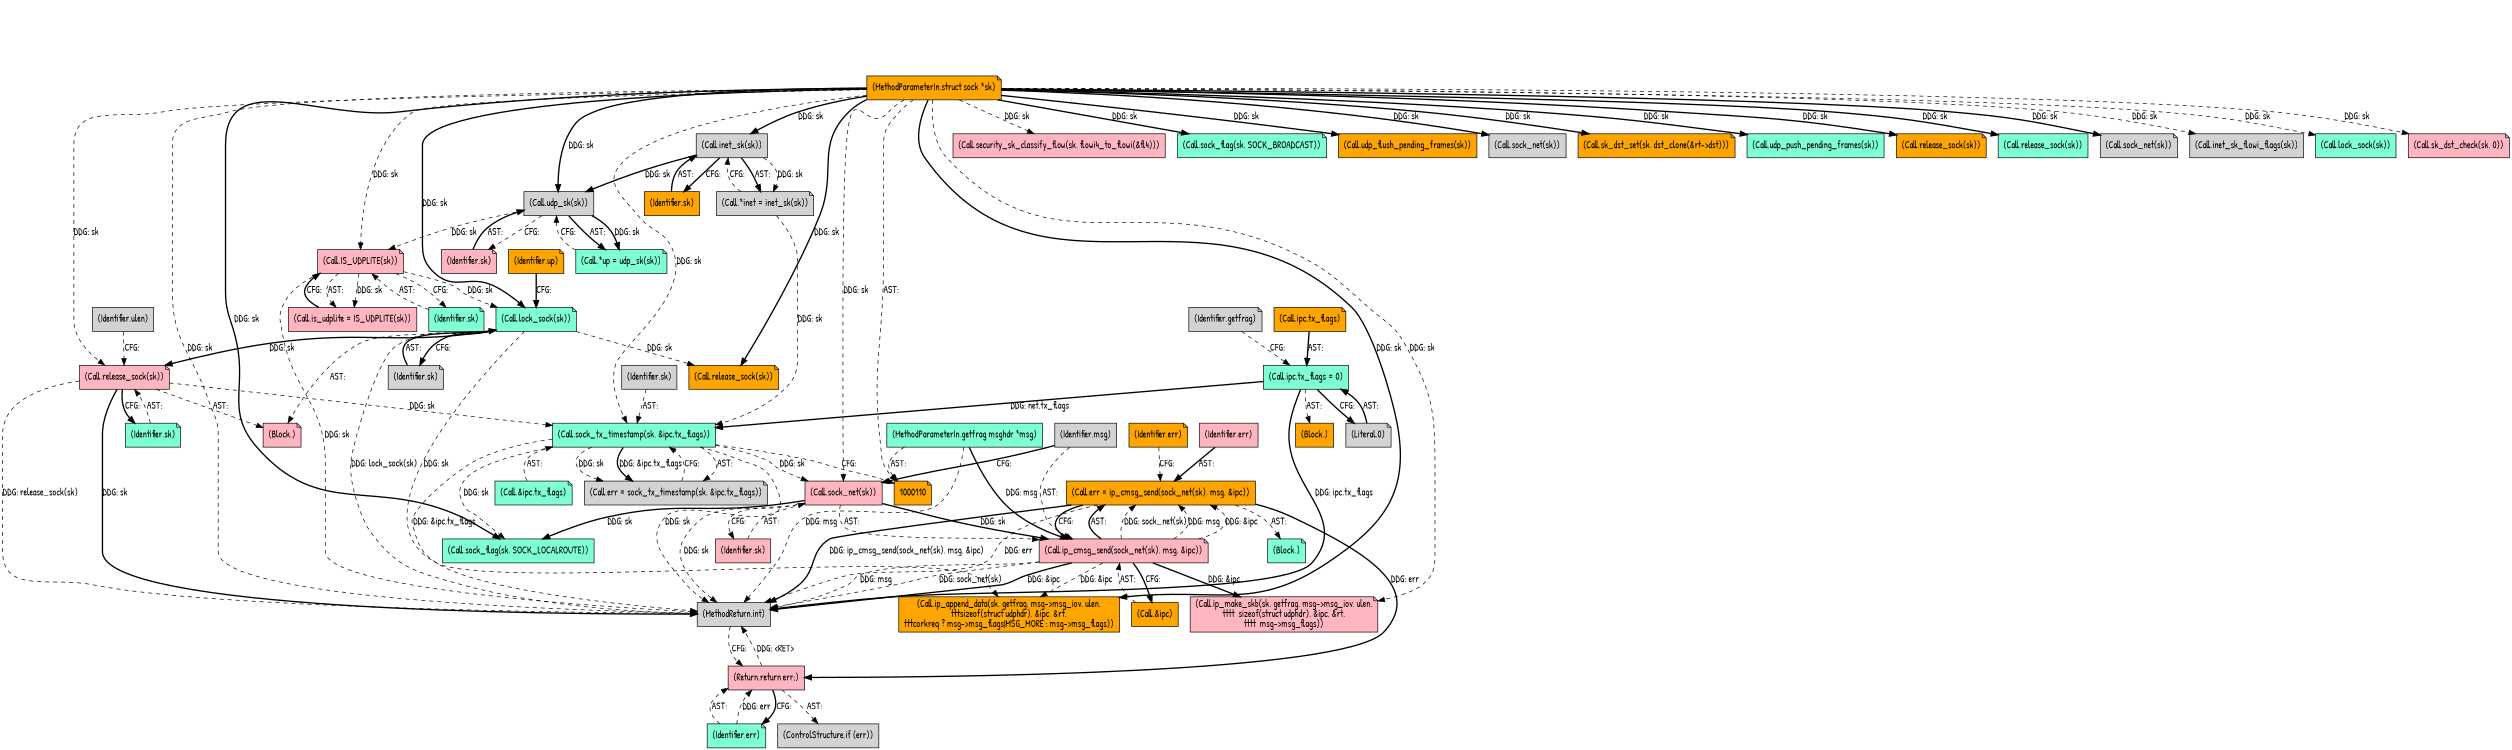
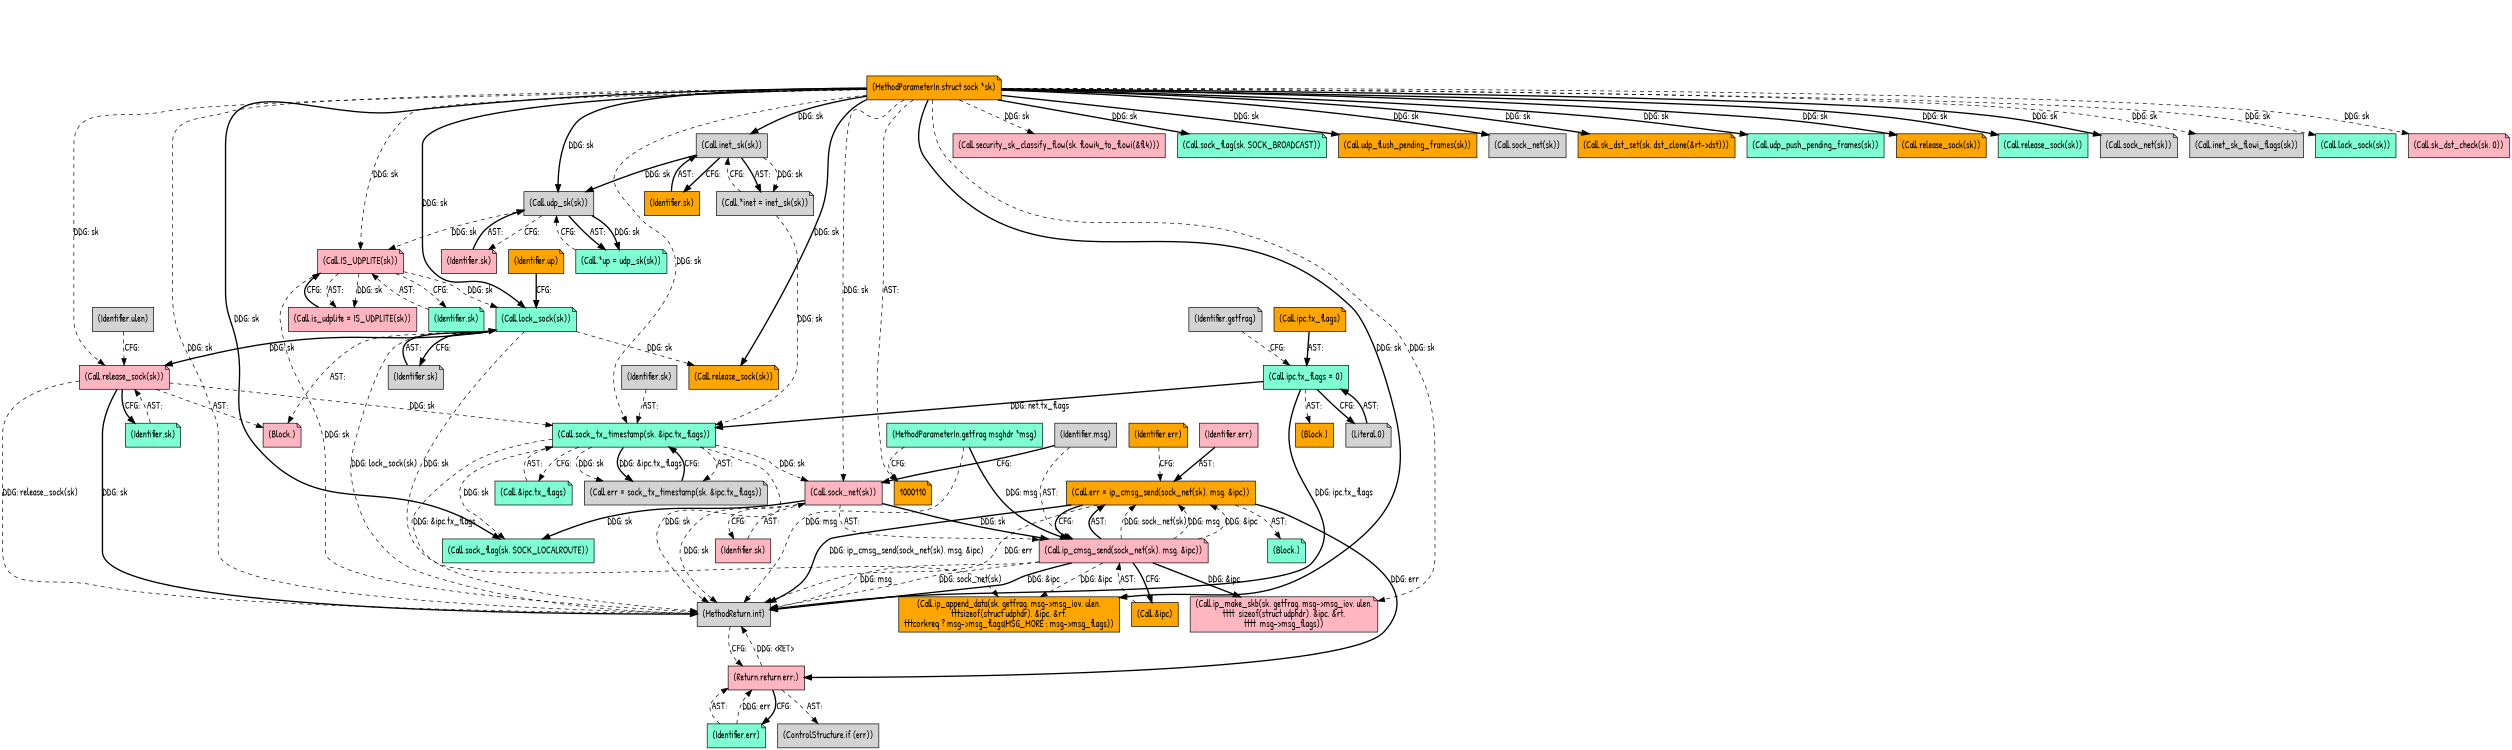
edge "(Call,sock_tx_timestamp(sk, &ipc.tx_flags))" -> "1000110": now "(Call,sock_tx_timestamp(sk, &ipc.tx_flags))" -> "(Call,&ipc.tx_flags)"
edge "(MethodParameterIn,getfrag msghdr *msg)" -> "1000110": label "AST: " -> "CFG: "
edge "(Call,err = sock_tx_timestamp(sk, &ipc.tx_flags))" -> "(Call,sock_tx_timestamp(sk, &ipc.tx_flags))": style dashed -> bold
